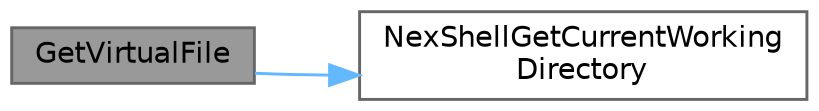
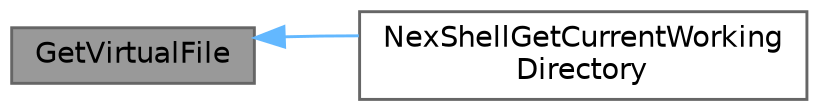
edge "GetVirtualFile" -> "NexShellGetCurrentWorking Directory": reversed
